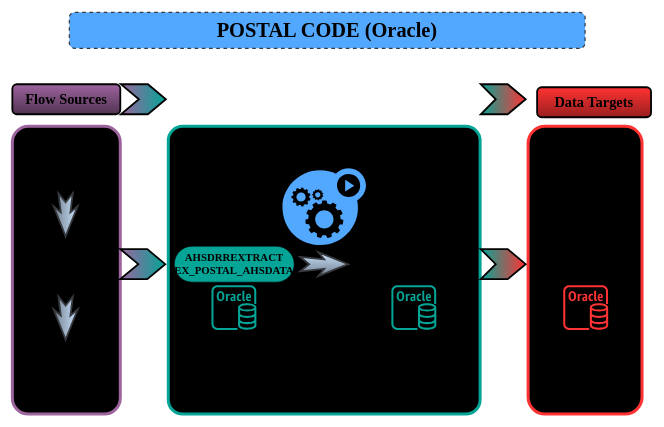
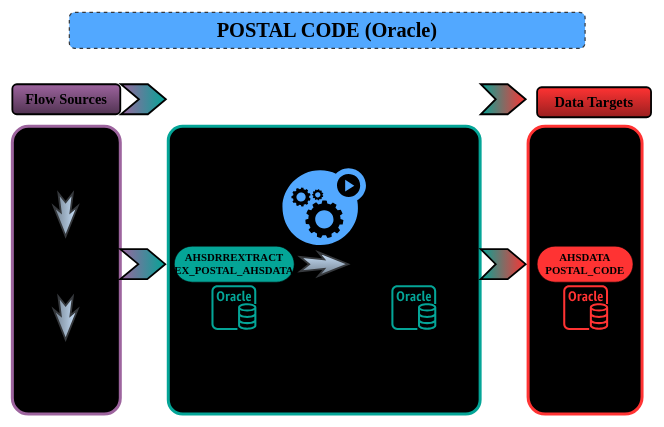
node "AHSDATA POSTAL_CODE": added
